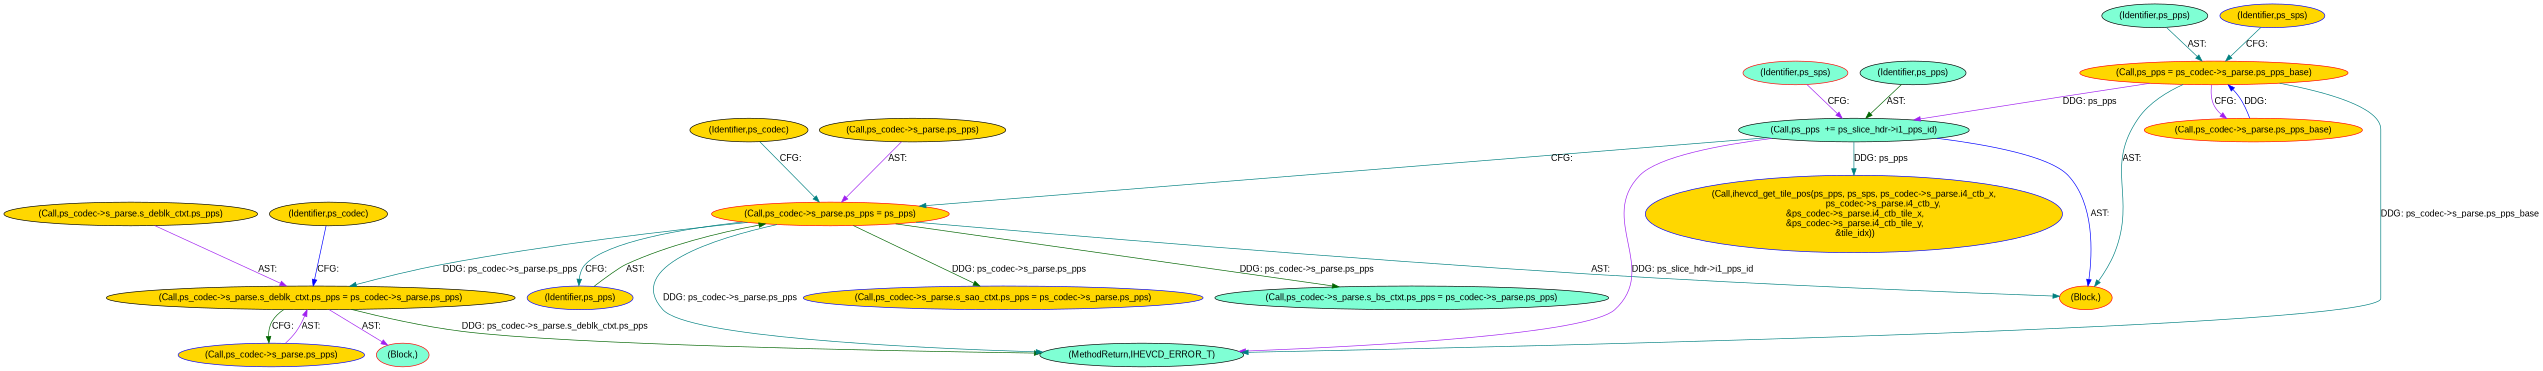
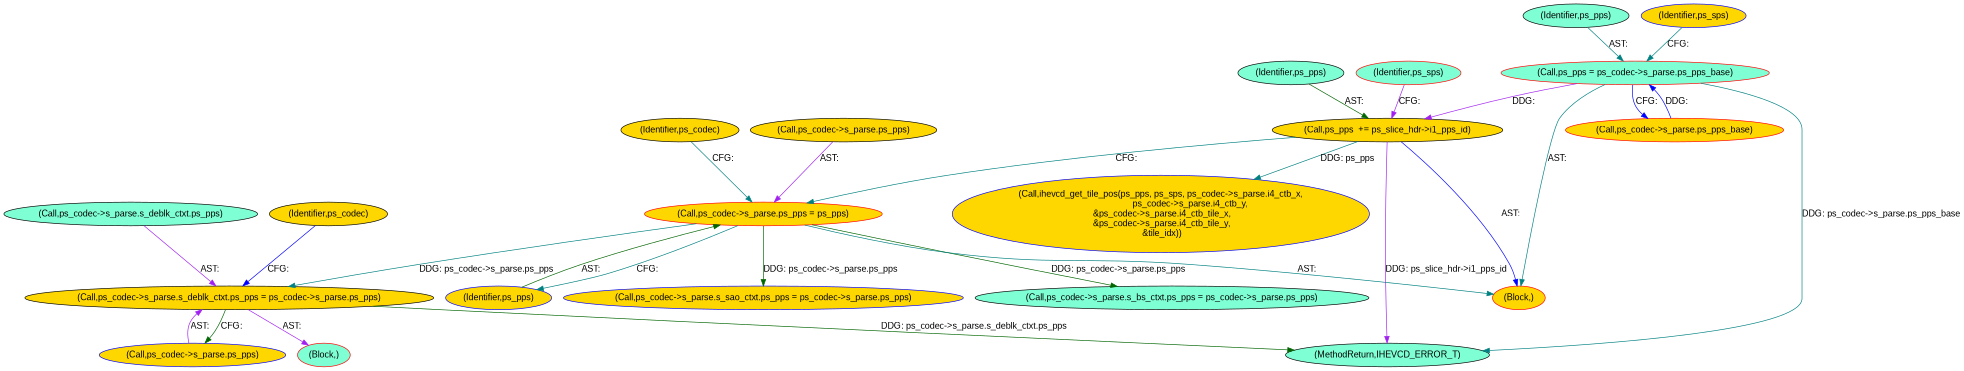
node "(Call,ps_pps = ps_codec->s_parse.ps_pps_base)": fillcolor gold -> aquamarine
edge "(Call,ps_pps = ps_codec->s_parse.ps_pps_base)" -> "(Call,ps_pps  += ps_slice_hdr->i1_pps_id)": label "DDG: ps_pps" -> "DDG: "
edge "(Call,ps_pps = ps_codec->s_parse.ps_pps_base)" -> "(Call,ps_codec->s_parse.ps_pps_base)": color purple -> blue
node "(Call,ps_pps  += ps_slice_hdr->i1_pps_id)": fillcolor aquamarine -> gold
node "(Call,ps_codec->s_parse.s_deblk_ctxt.ps_pps)": fillcolor gold -> aquamarine
edge "(Call,ps_codec->s_parse.ps_pps = ps_pps)" -> "(MethodReturn,IHEVCD_ERROR_T)": removed, label "DDG: ps_codec->s_parse.ps_pps"
